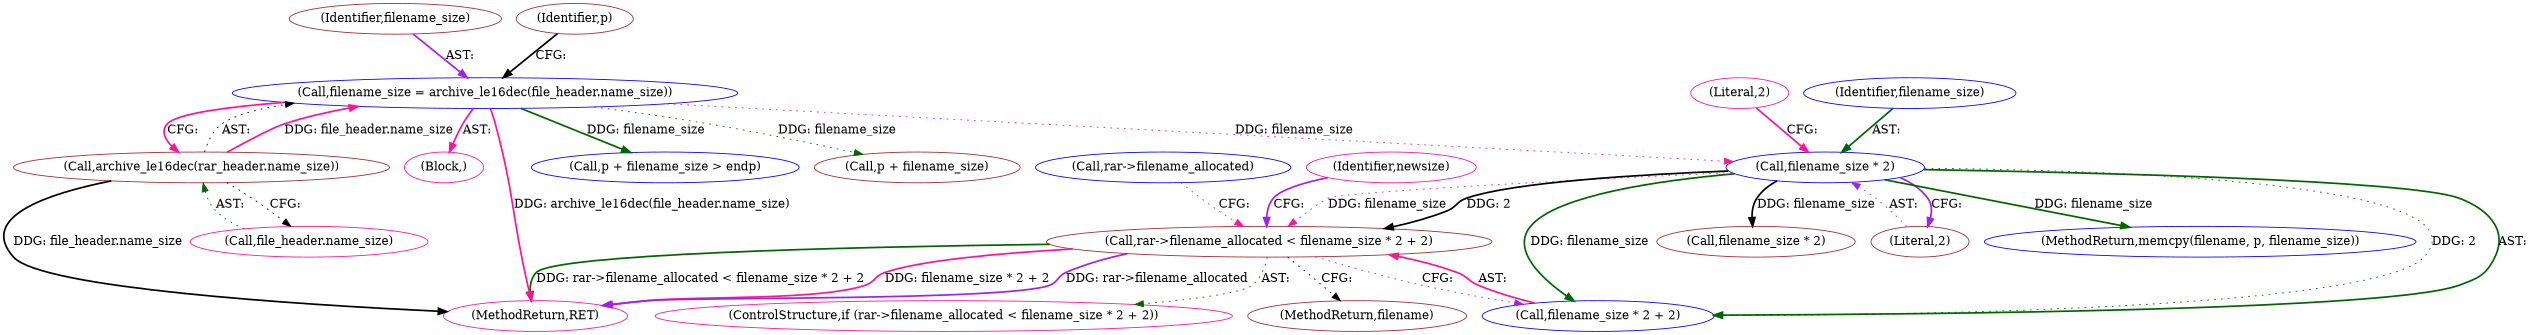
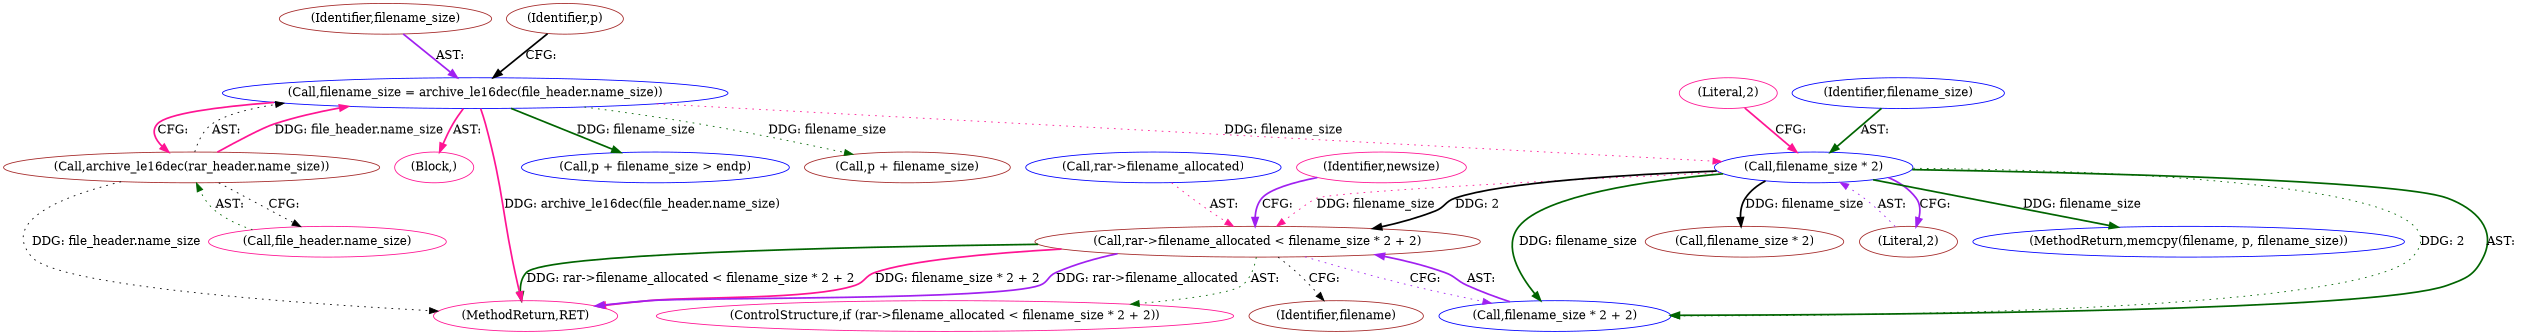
edge "(Call,rar->filename_allocated)" -> "(Call,rar->filename_allocated < filename_size * 2 + 2)": label "CFG: " -> "AST: "
edge "(Call,filename_size * 2 + 2)" -> "(Call,rar->filename_allocated < filename_size * 2 + 2)": color deeppink -> purple
edge "(Call,archive_le16dec(rar_header.name_size))" -> "(MethodReturn,RET)": style bold -> dotted
node "(MethodReturn,filename)": label "(MethodReturn,filename)" -> "(Identifier,filename)"
